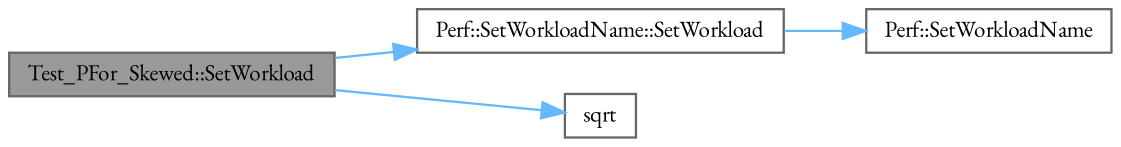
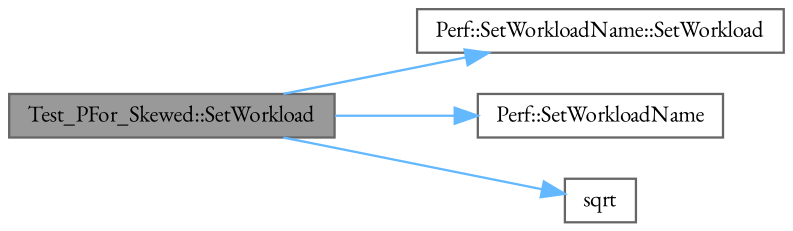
edge "Perf::SetWorkloadName::SetWorkload" -> "Perf::SetWorkloadName": now "Test_PFor_Skewed::SetWorkload" -> "Perf::SetWorkloadName"
